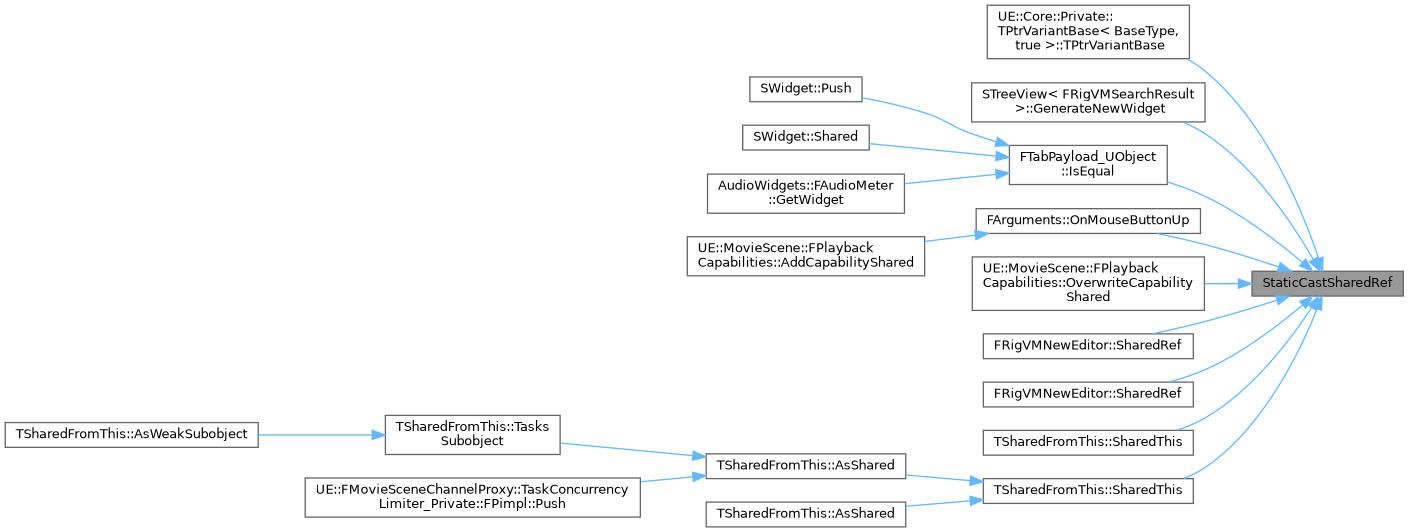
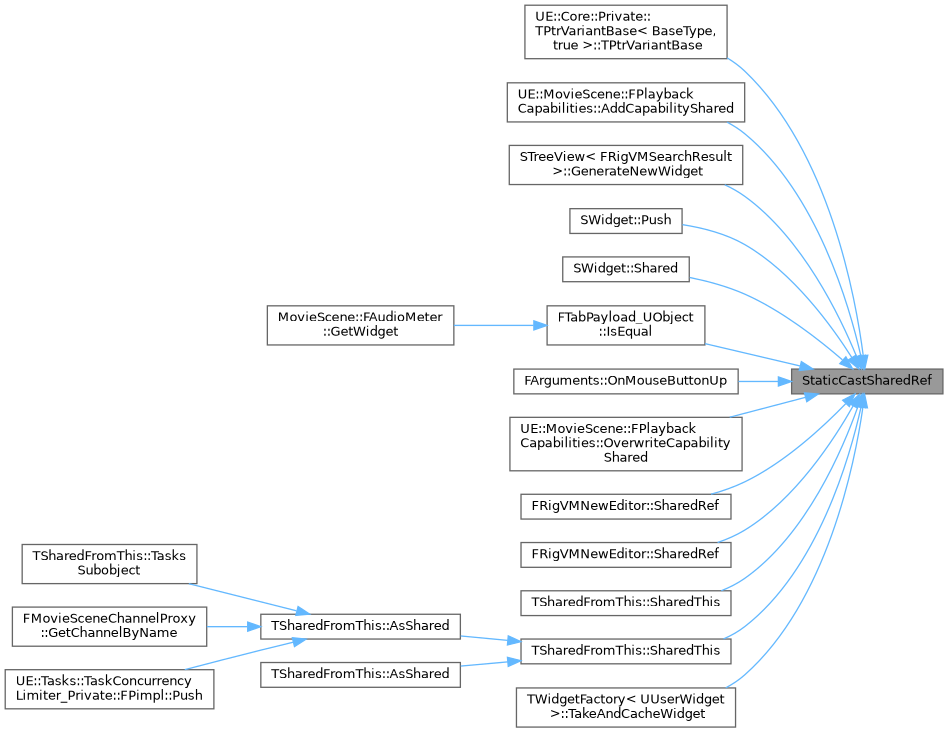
edge "SWidget::Push" -> "FTabPayload_UObject ::IsEqual": now "SWidget::Push" -> "StaticCastSharedRef"
edge "SWidget::Shared" -> "FTabPayload_UObject ::IsEqual": now "SWidget::Shared" -> "StaticCastSharedRef"
node "AudioWidgets::FAudioMeter ::GetWidget": label "AudioWidgets::FAudioMeter ::GetWidget" -> "MovieScene::FAudioMeter ::GetWidget"
edge "UE::MovieScene::FPlayback Capabilities::AddCapabilityShared" -> "FArguments::OnMouseButtonUp": now "UE::MovieScene::FPlayback Capabilities::AddCapabilityShared" -> "StaticCastSharedRef"
node "TSharedFromThis::AsWeakSubobject": removed
node "UE::FMovieSceneChannelProxy::TaskConcurrency Limiter_Private::FPimpl::Push": label "UE::FMovieSceneChannelProxy::TaskConcurrency Limiter_Private::FPimpl::Push" -> "UE::Tasks::TaskConcurrency Limiter_Private::FPimpl::Push"
node "FMovieSceneChannelProxy ::GetChannelByName": added
node "TWidgetFactory< UUserWidget >::TakeAndCacheWidget": added
